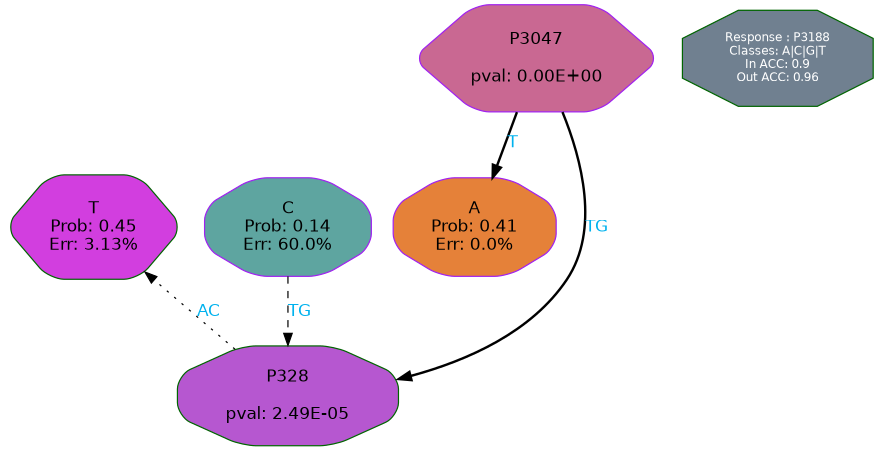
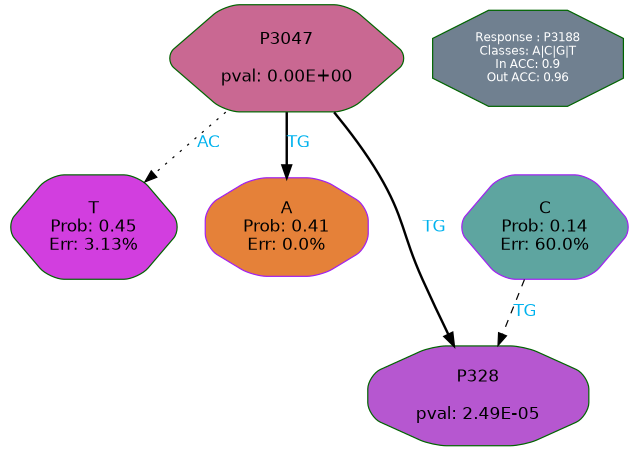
node "P3047 pval: 0.00E+00": color purple -> darkgreen
edge "P3047 pval: 0.00E+00" -> "A Prob: 0.41 Err: 0.0%": label "T" -> "TG"
node "C Prob: 0.14 Err: 60.0%": shape octagon -> hexagon
edge "P328 pval: 2.49E-05" -> "T Prob: 0.45 Err: 3.13%": now "P3047 pval: 0.00E+00" -> "T Prob: 0.45 Err: 3.13%"
